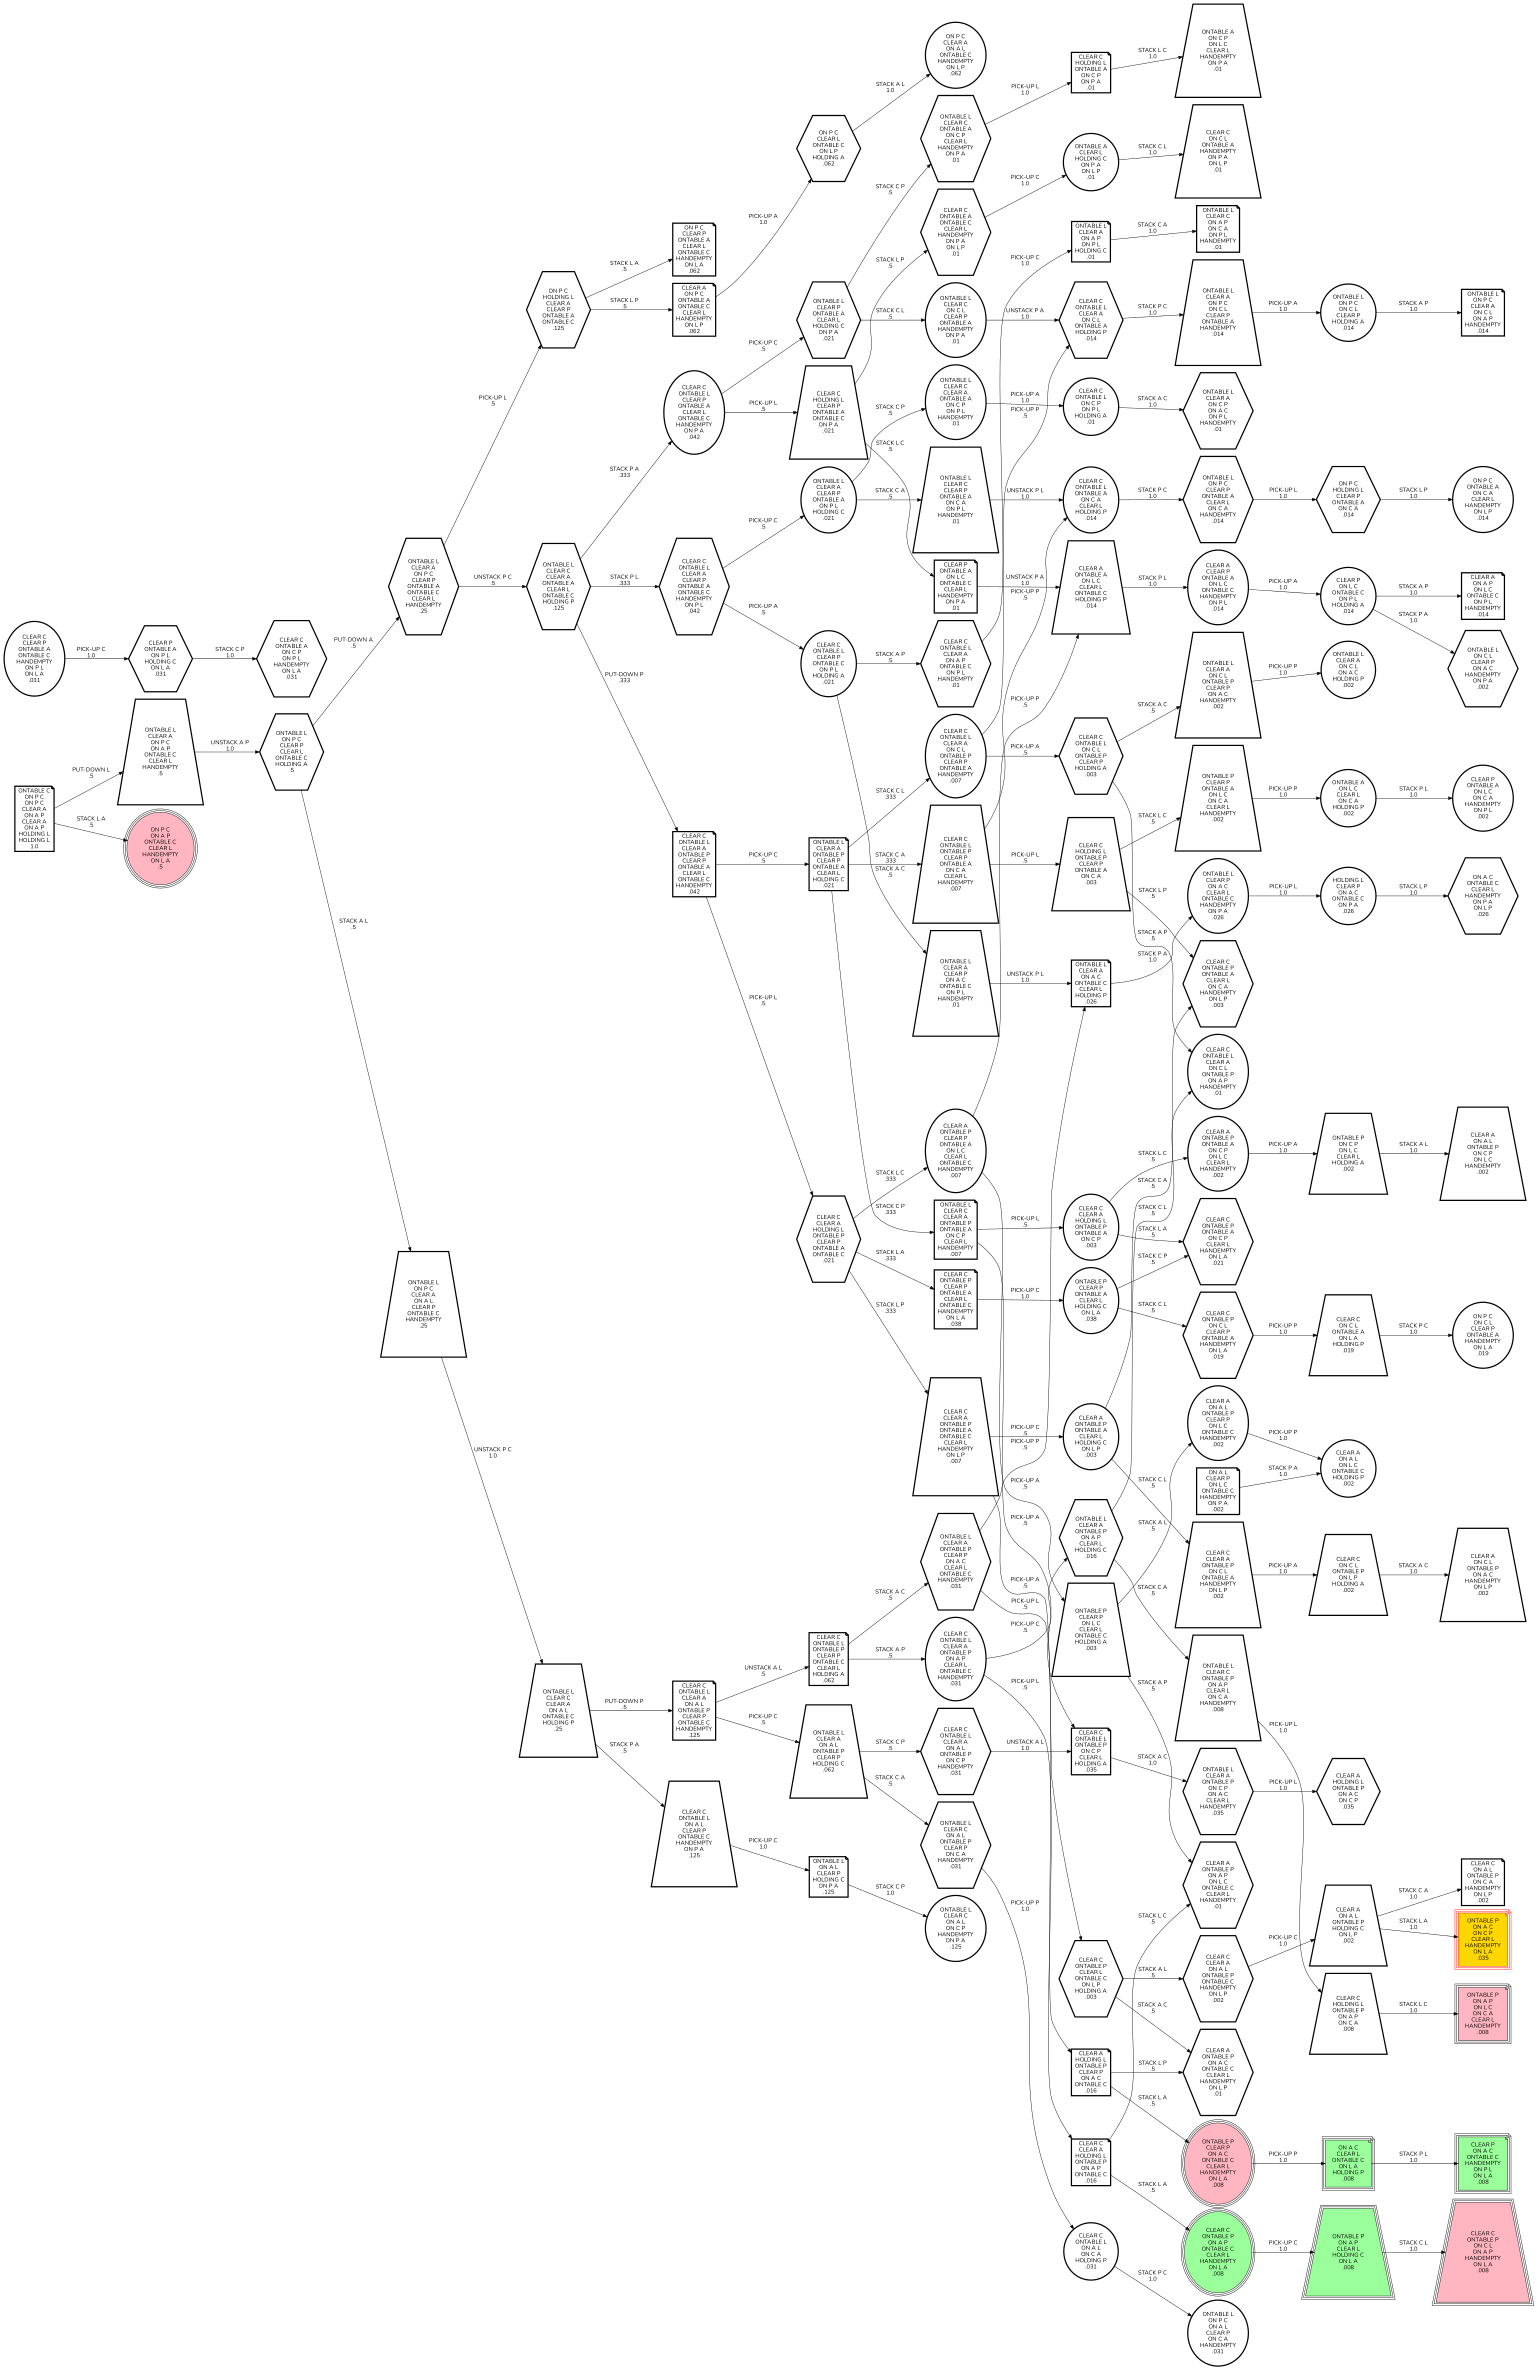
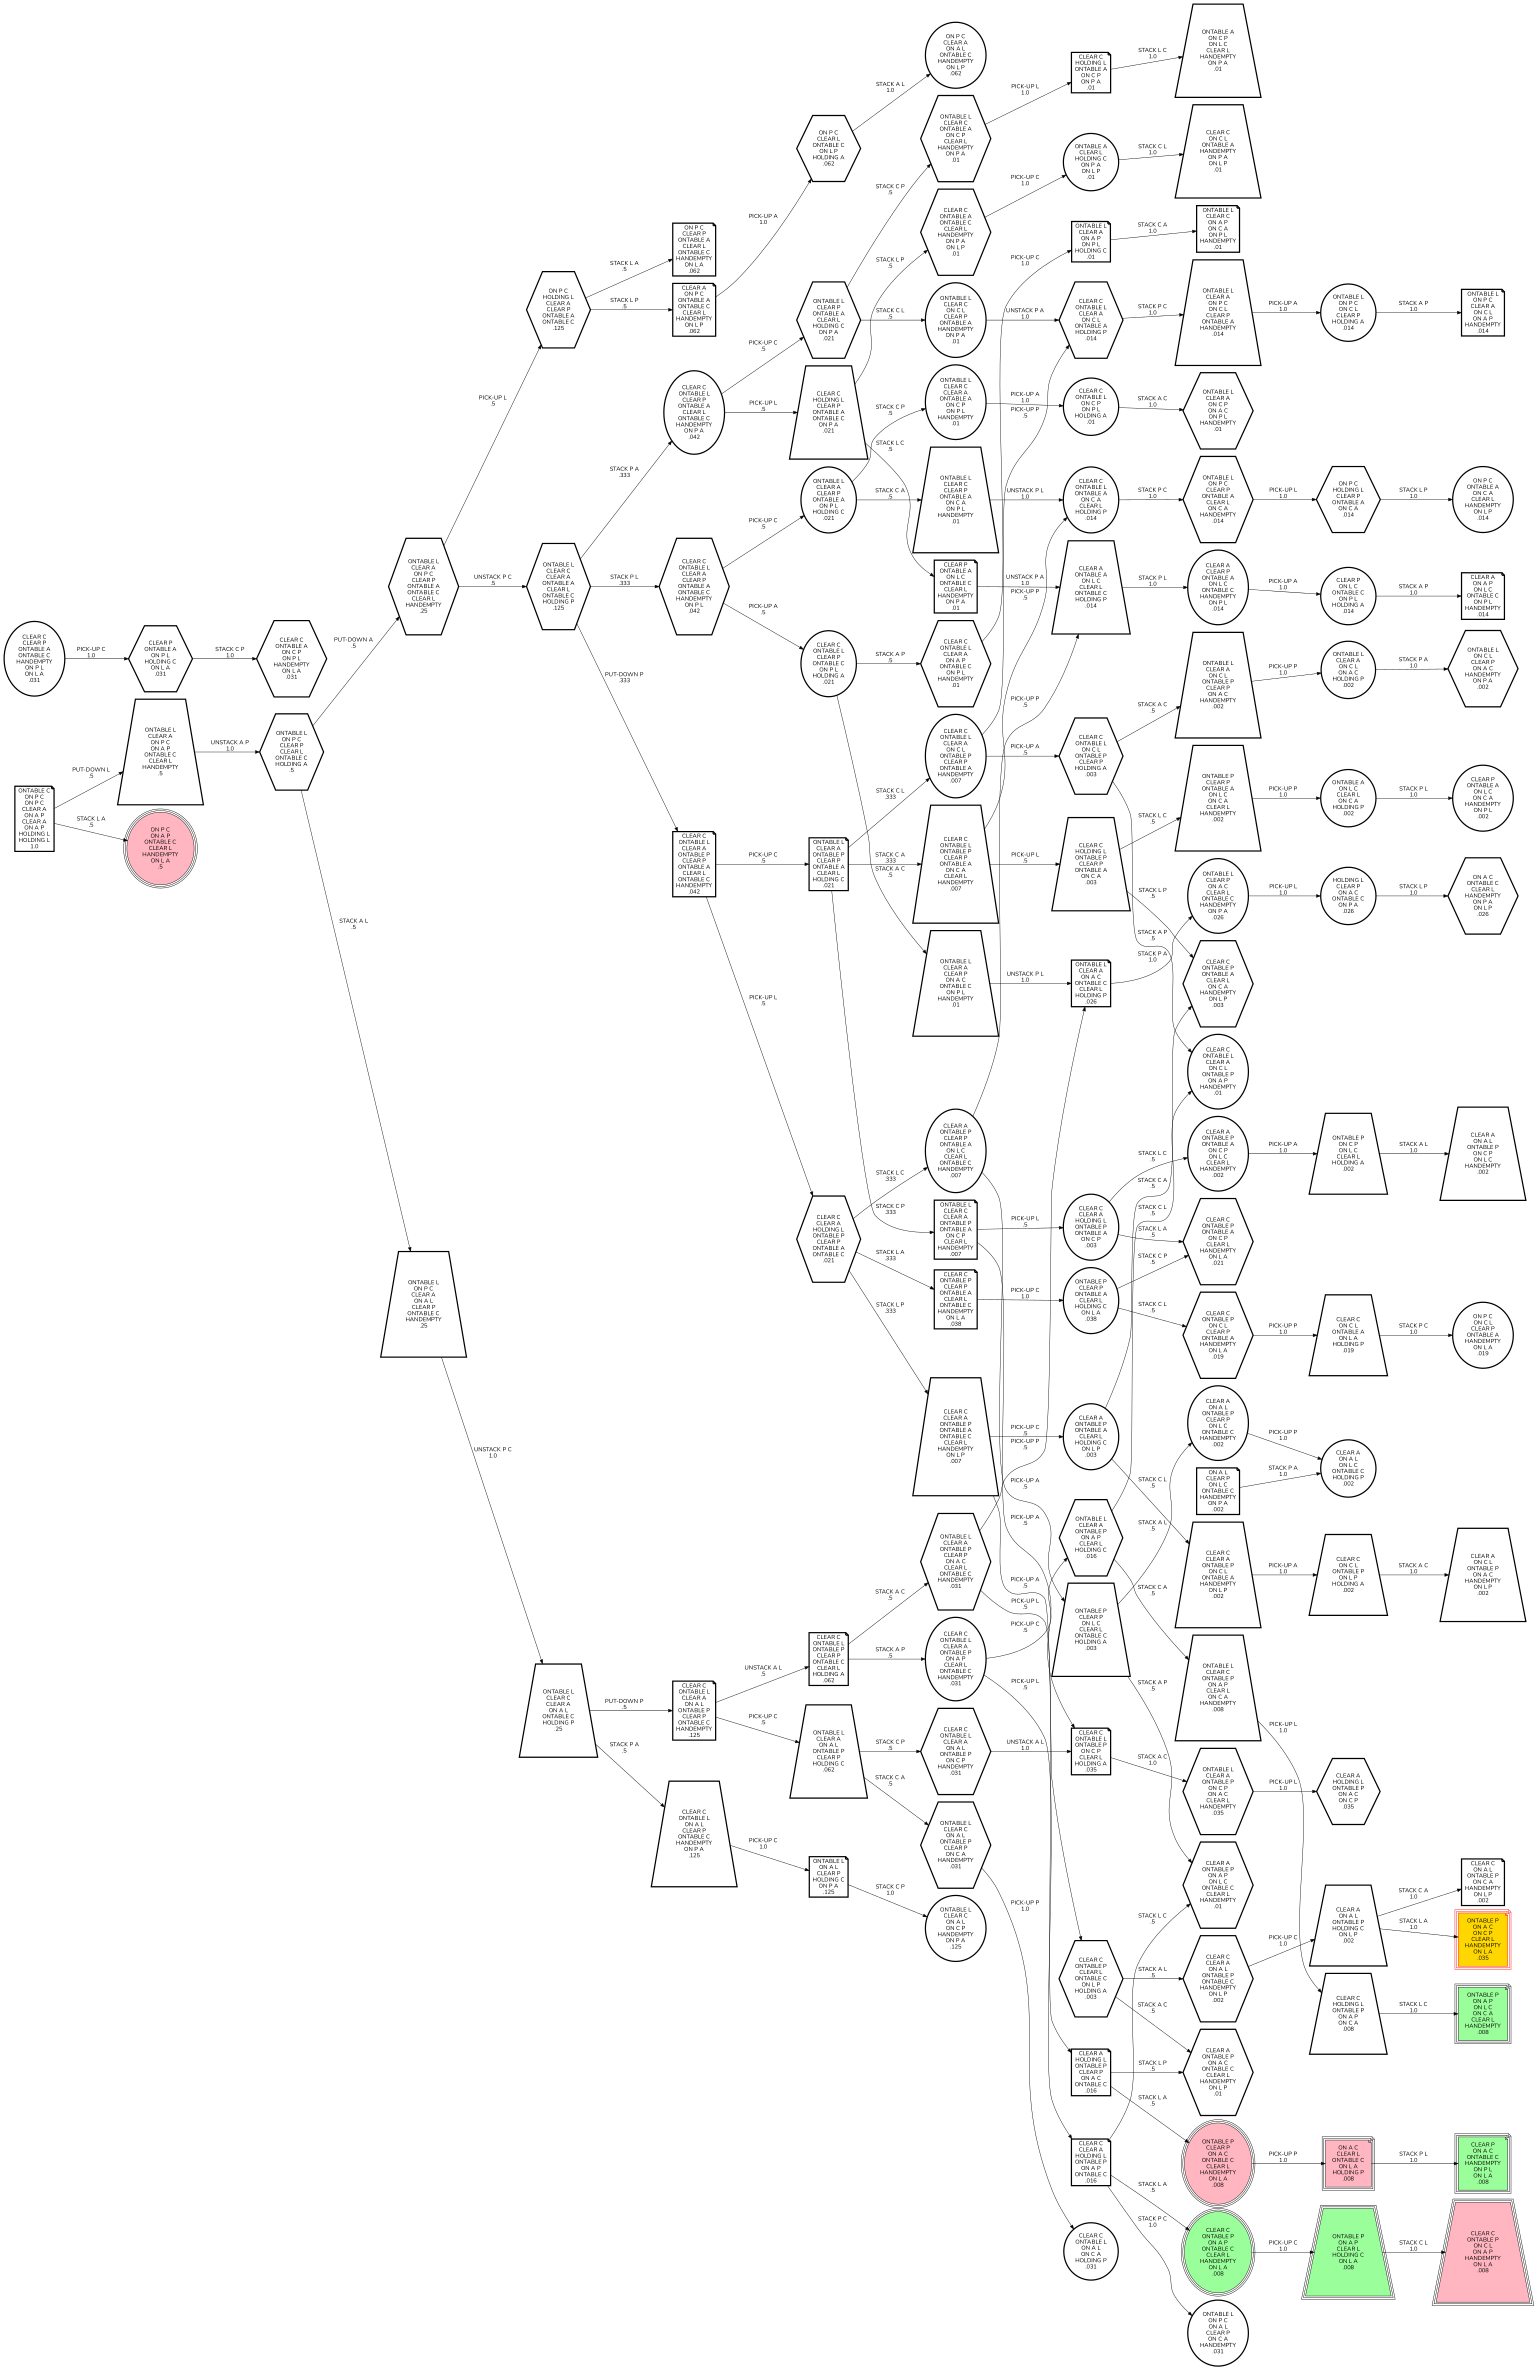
edge "CLEAR P ON L C ONTABLE C ON P L HOLDING A .014" -> "ONTABLE L ON C L CLEAR P ON A C HANDEMPTY ON P A .002": now "ONTABLE L CLEAR A ON C L ON A C HOLDING P .002" -> "ONTABLE L ON C L CLEAR P ON A C HANDEMPTY ON P A .002"
node "ONTABLE P ON A P ON L C ON C A CLEAR L HANDEMPTY .008": fillcolor lightpink -> palegreen1
node "ON A C CLEAR L ONTABLE C ON L A HOLDING P .008": fillcolor palegreen1 -> lightpink
edge "CLEAR C ONTABLE L ON A L ON C A HOLDING P .031" -> "ONTABLE L ON P C ON A L CLEAR P ON C A HANDEMPTY .031": now "CLEAR C CLEAR A HOLDING L ONTABLE P ON A P ONTABLE C .016" -> "ONTABLE L ON P C ON A L CLEAR P ON C A HANDEMPTY .031"
